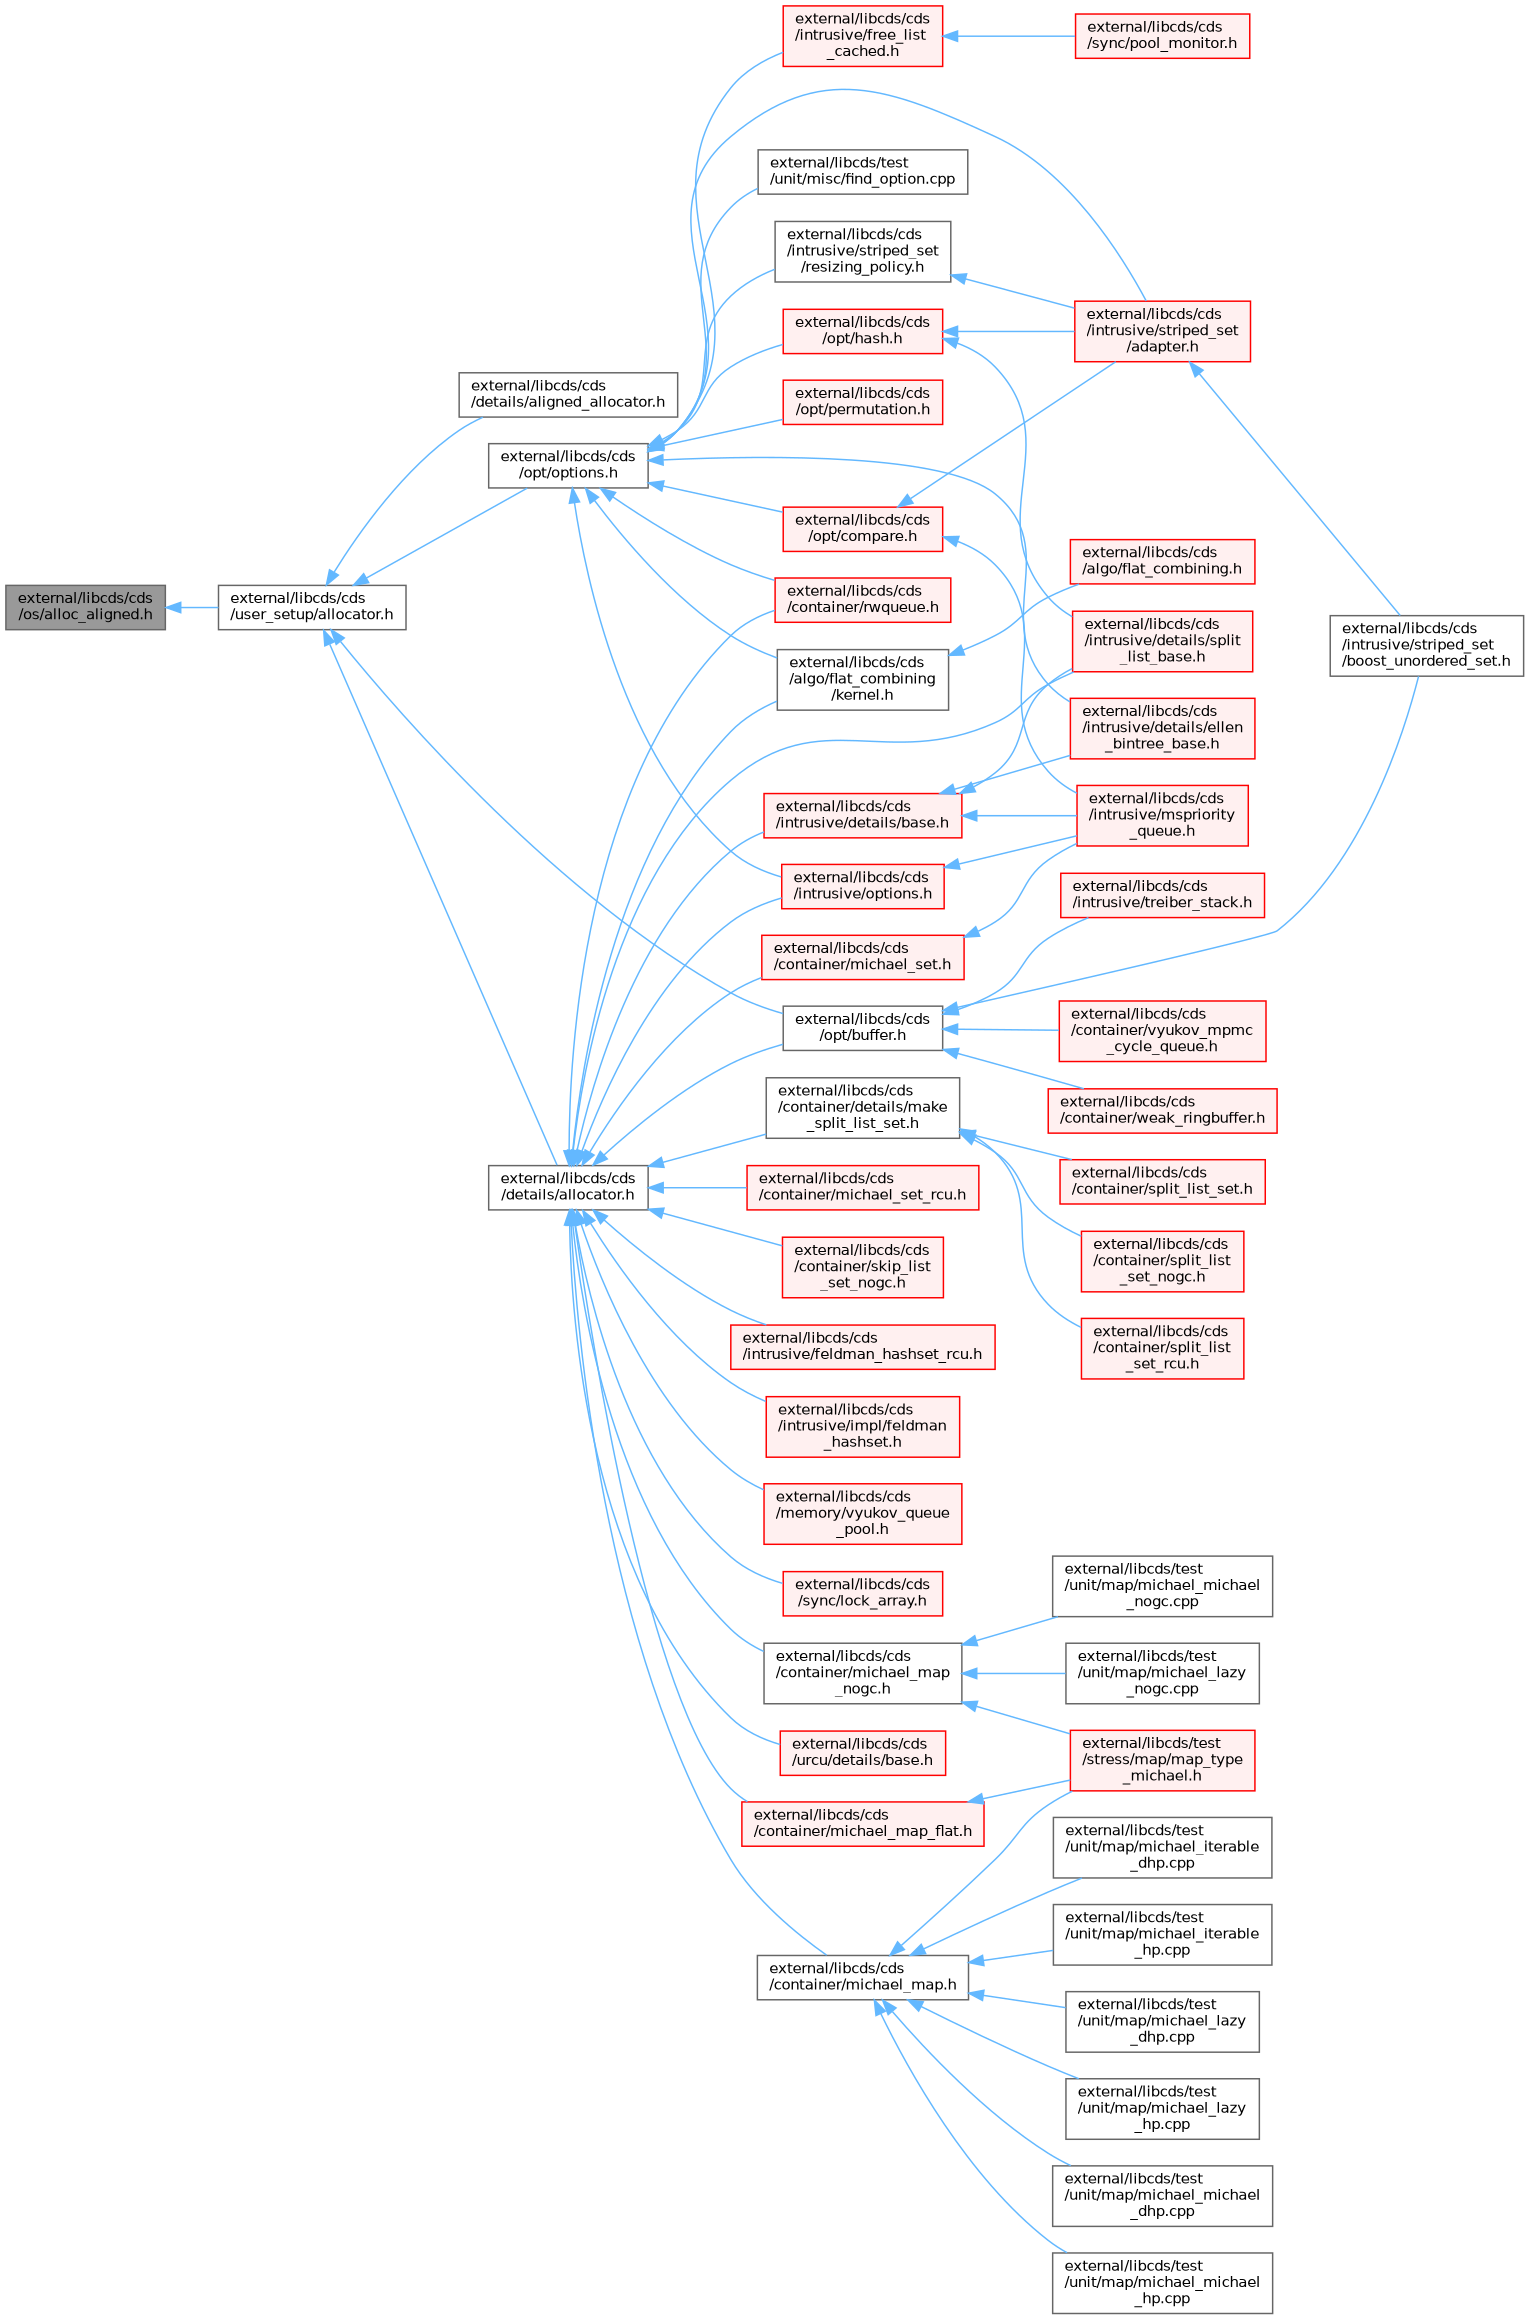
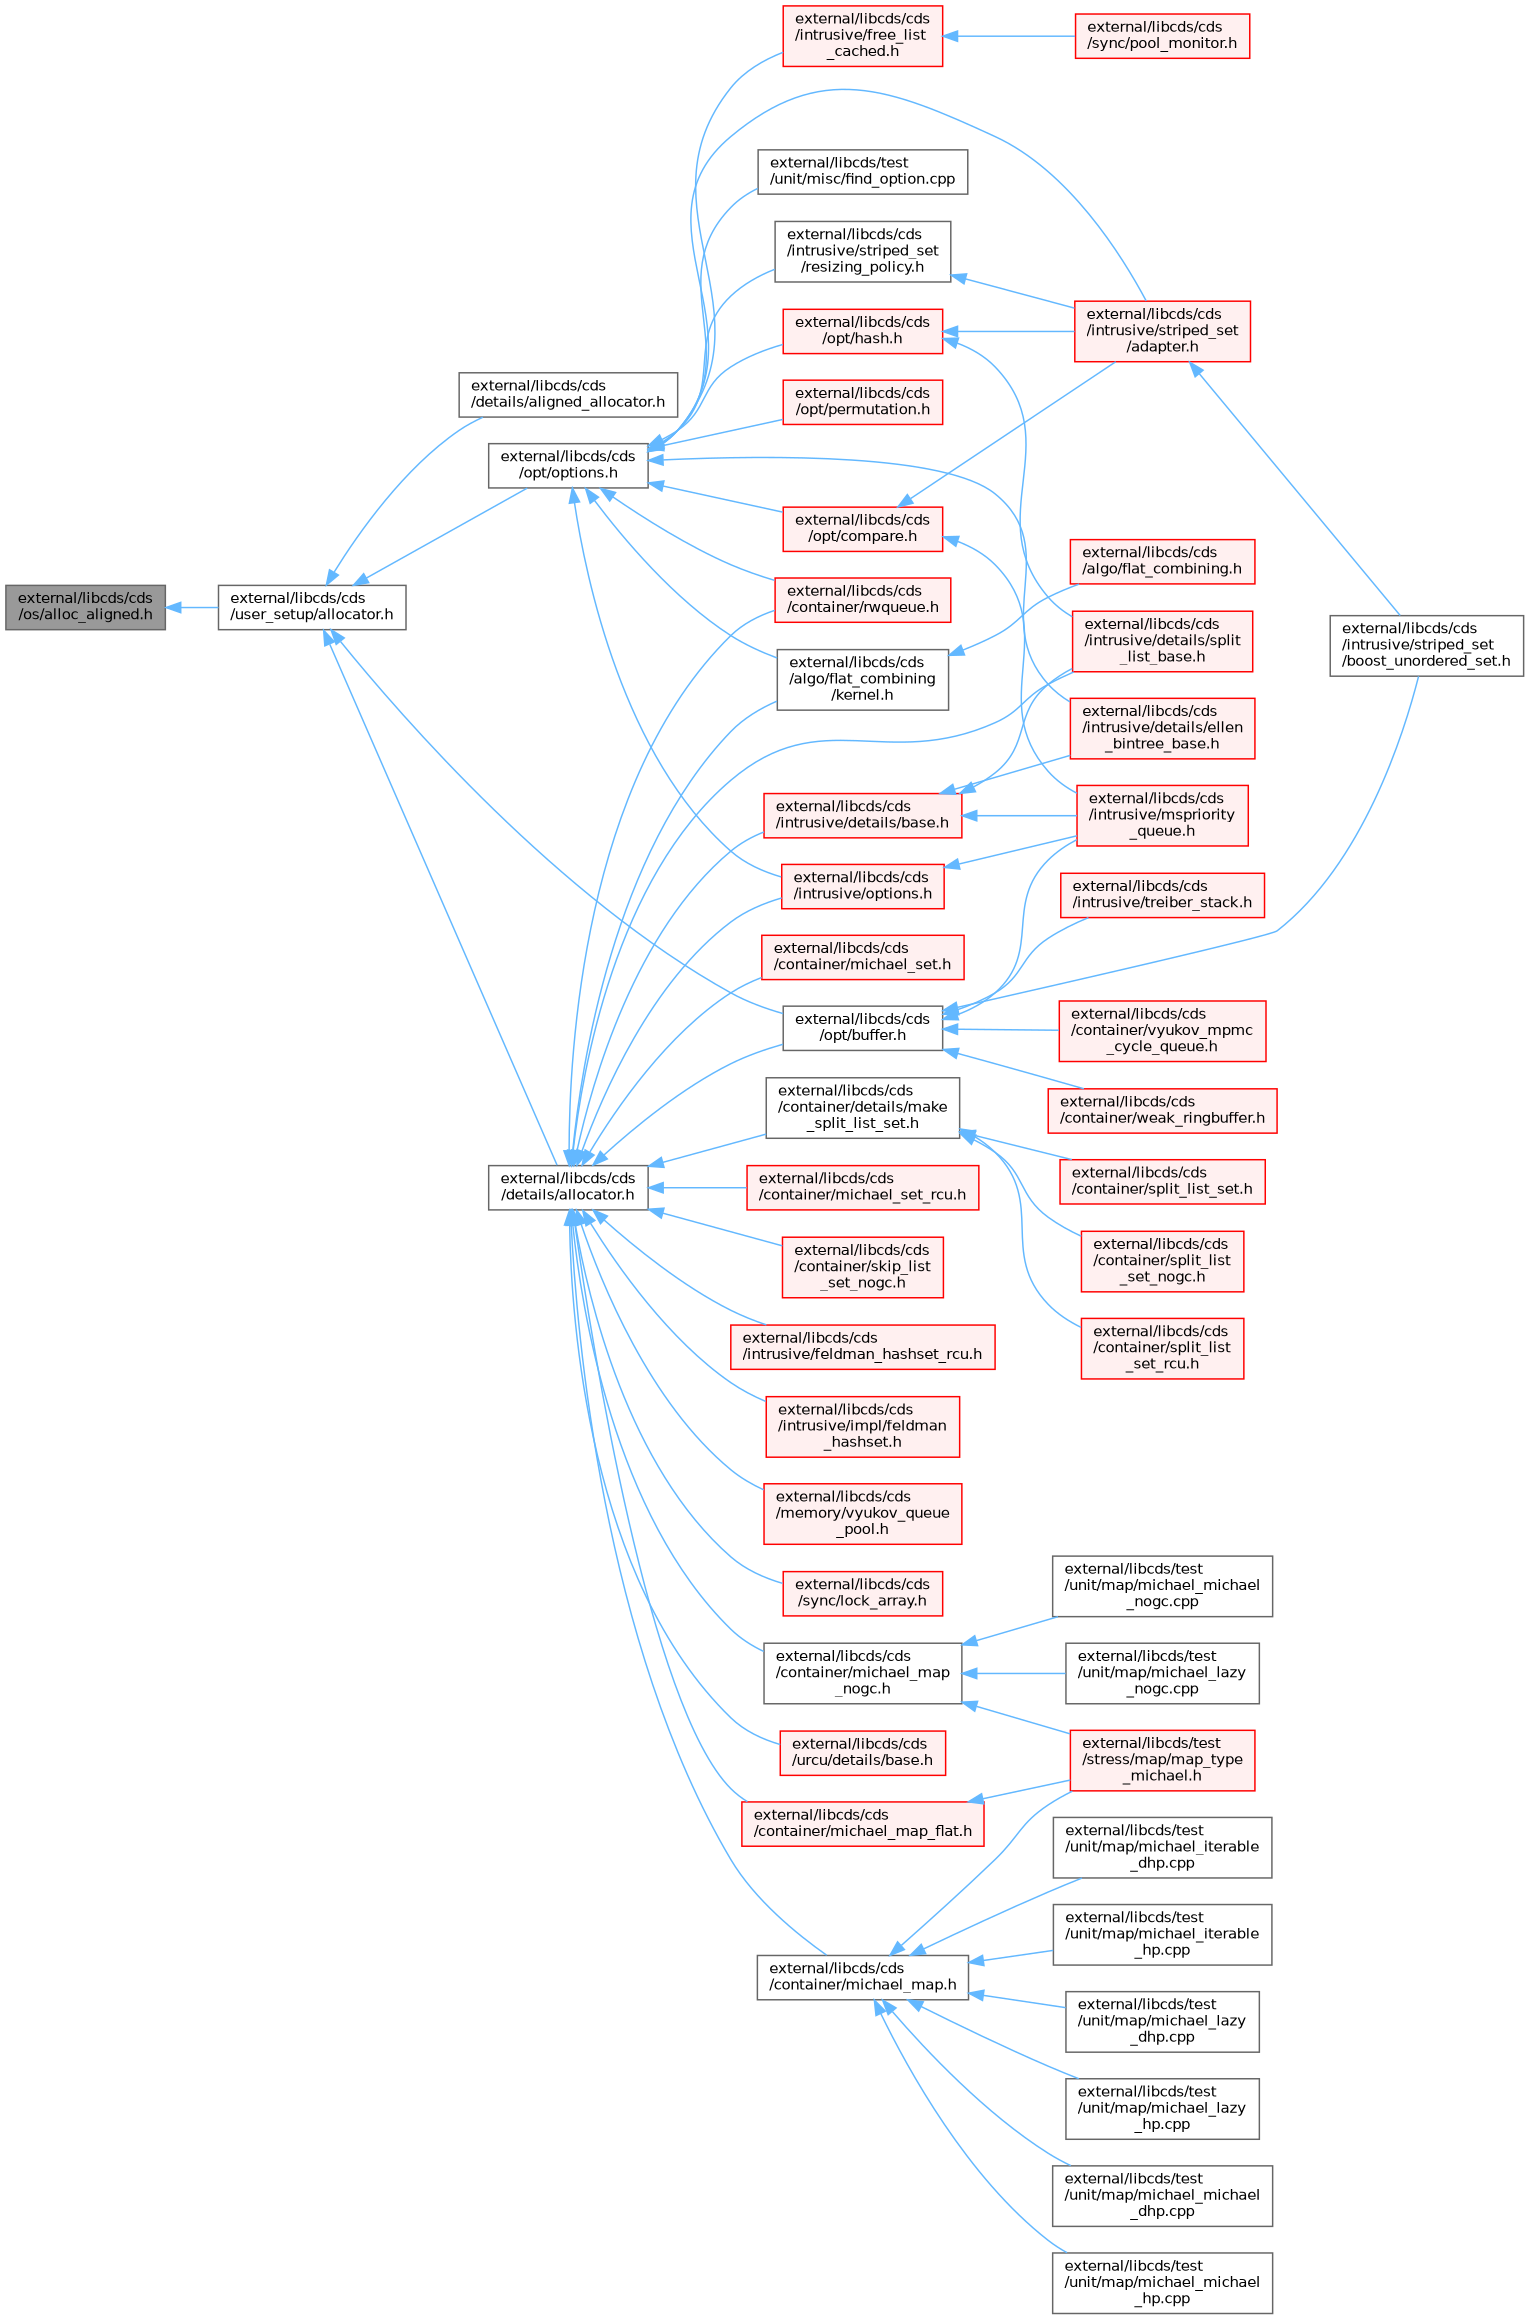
edge "external/libcds/cds /intrusive/mspriority _queue.h" -> "external/libcds/cds /container/michael_set.h": now "external/libcds/cds /intrusive/mspriority _queue.h" -> "external/libcds/cds /opt/buffer.h"
